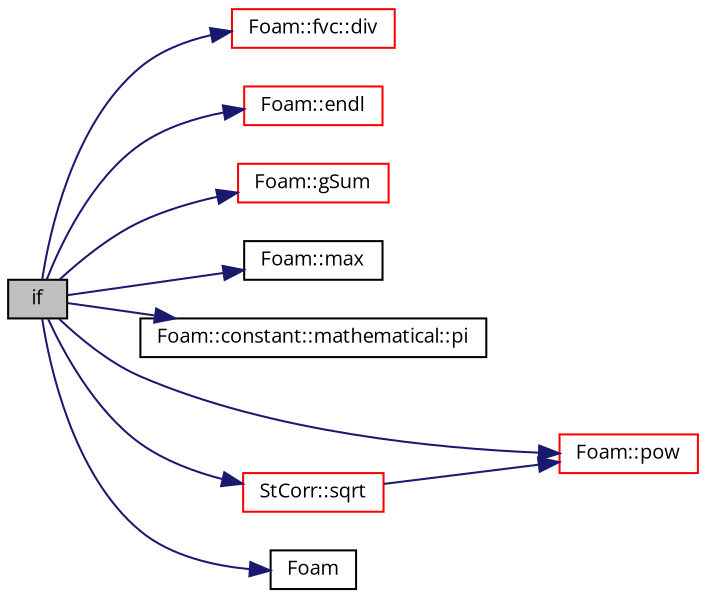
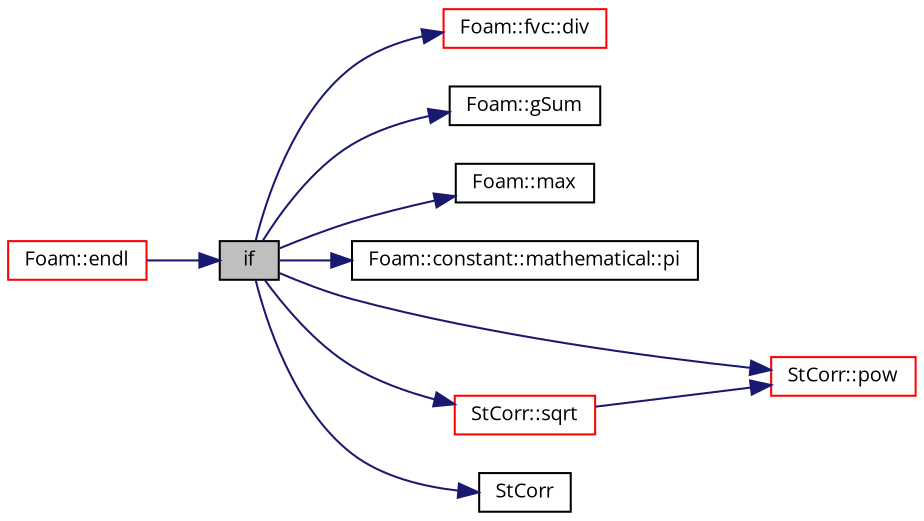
edge "if" -> "Foam::endl": reversed
node "Foam::gSum": color red -> black
node "Foam::pow": label "Foam::pow" -> "StCorr::pow"
node "Foam": label "Foam" -> "StCorr"
